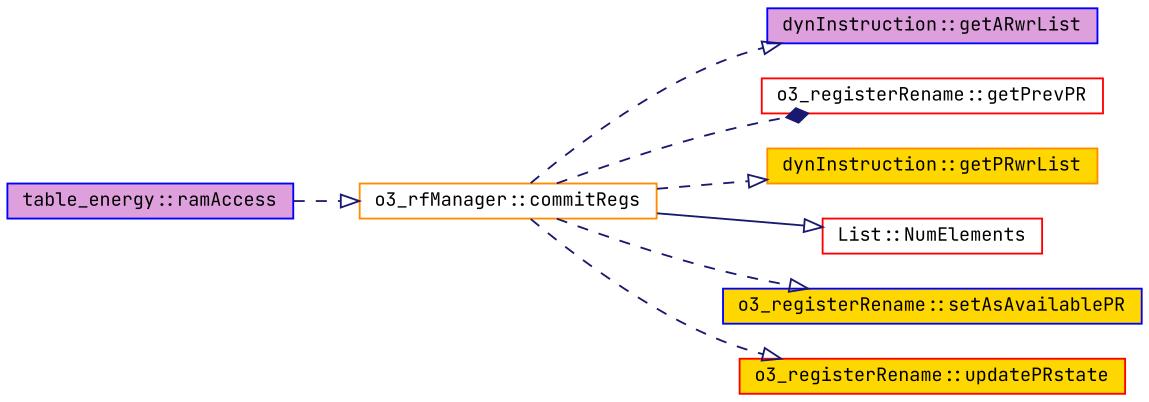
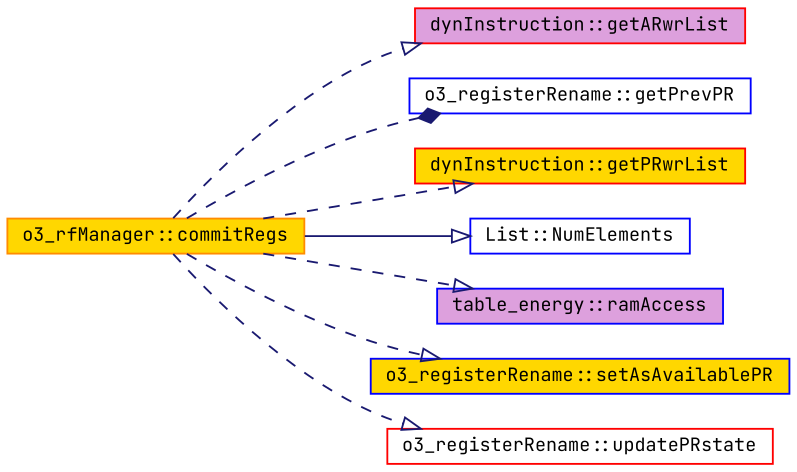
node "dynInstruction::getARwrList": color blue -> red
node "o3_registerRename::getPrevPR": color red -> blue
node "dynInstruction::getPRwrList": color darkorange -> red
edge "table_energy::ramAccess" -> "o3_rfManager::commitRegs": reversed
node "o3_rfManager::commitRegs": fillcolor white -> gold
node "List::NumElements": color red -> blue
node "o3_registerRename::updatePRstate": fillcolor gold -> white
